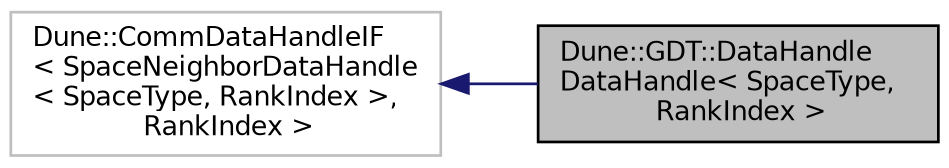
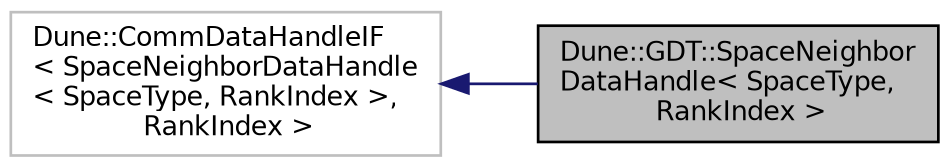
node "Dune::GDT::DataHandle DataHandle< SpaceType, RankIndex >": label "Dune::GDT::DataHandle DataHandle< SpaceType, RankIndex >" -> "Dune::GDT::SpaceNeighbor DataHandle< SpaceType, RankIndex >"
